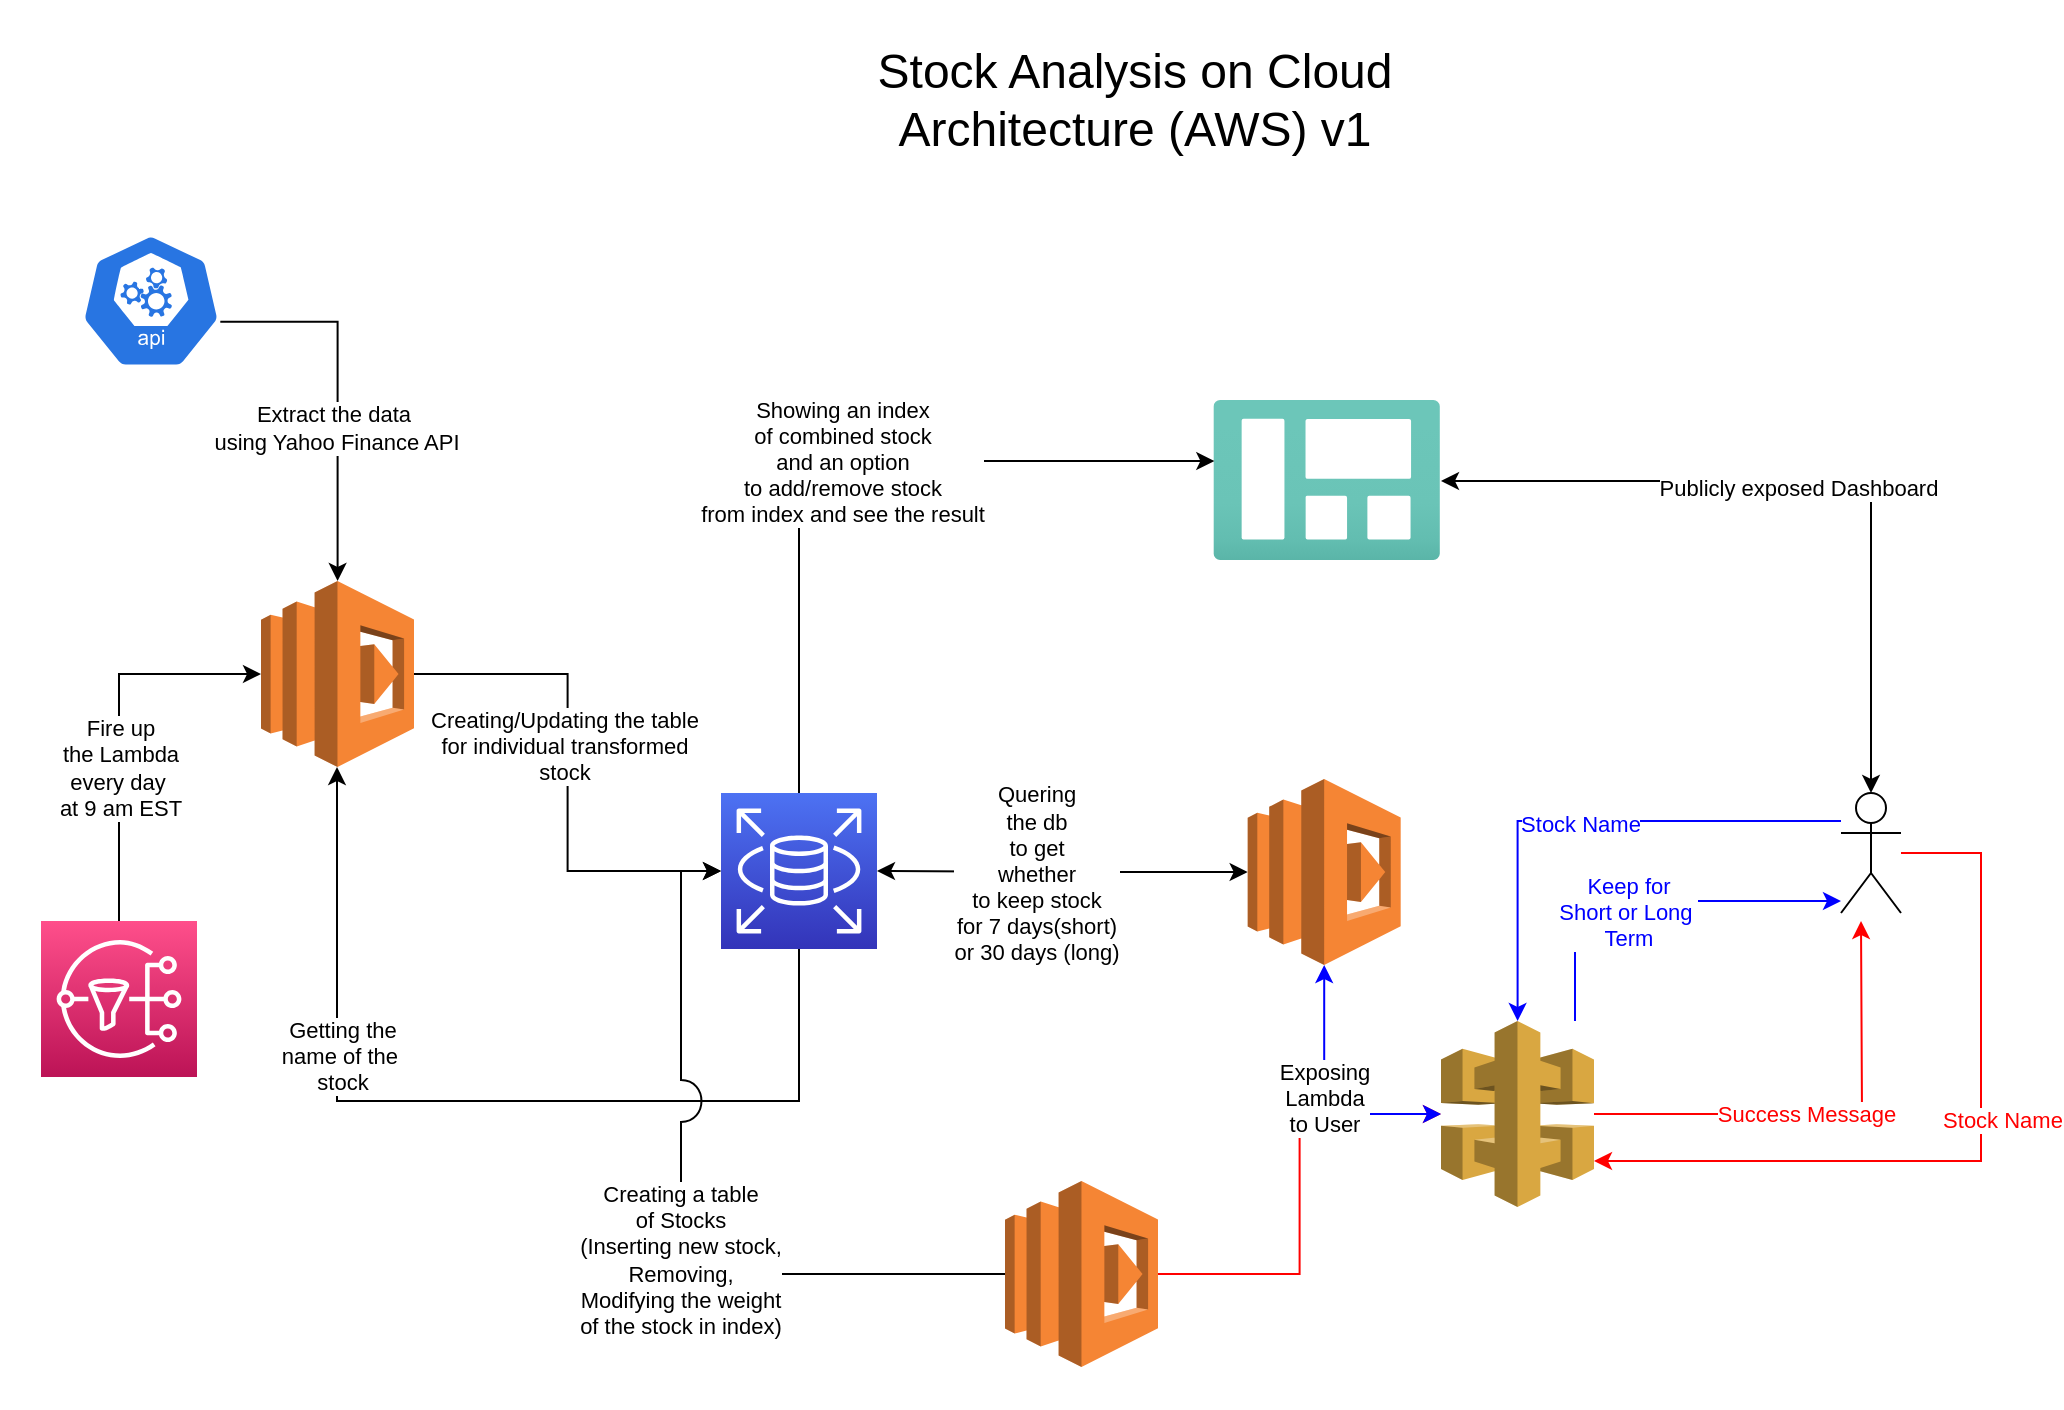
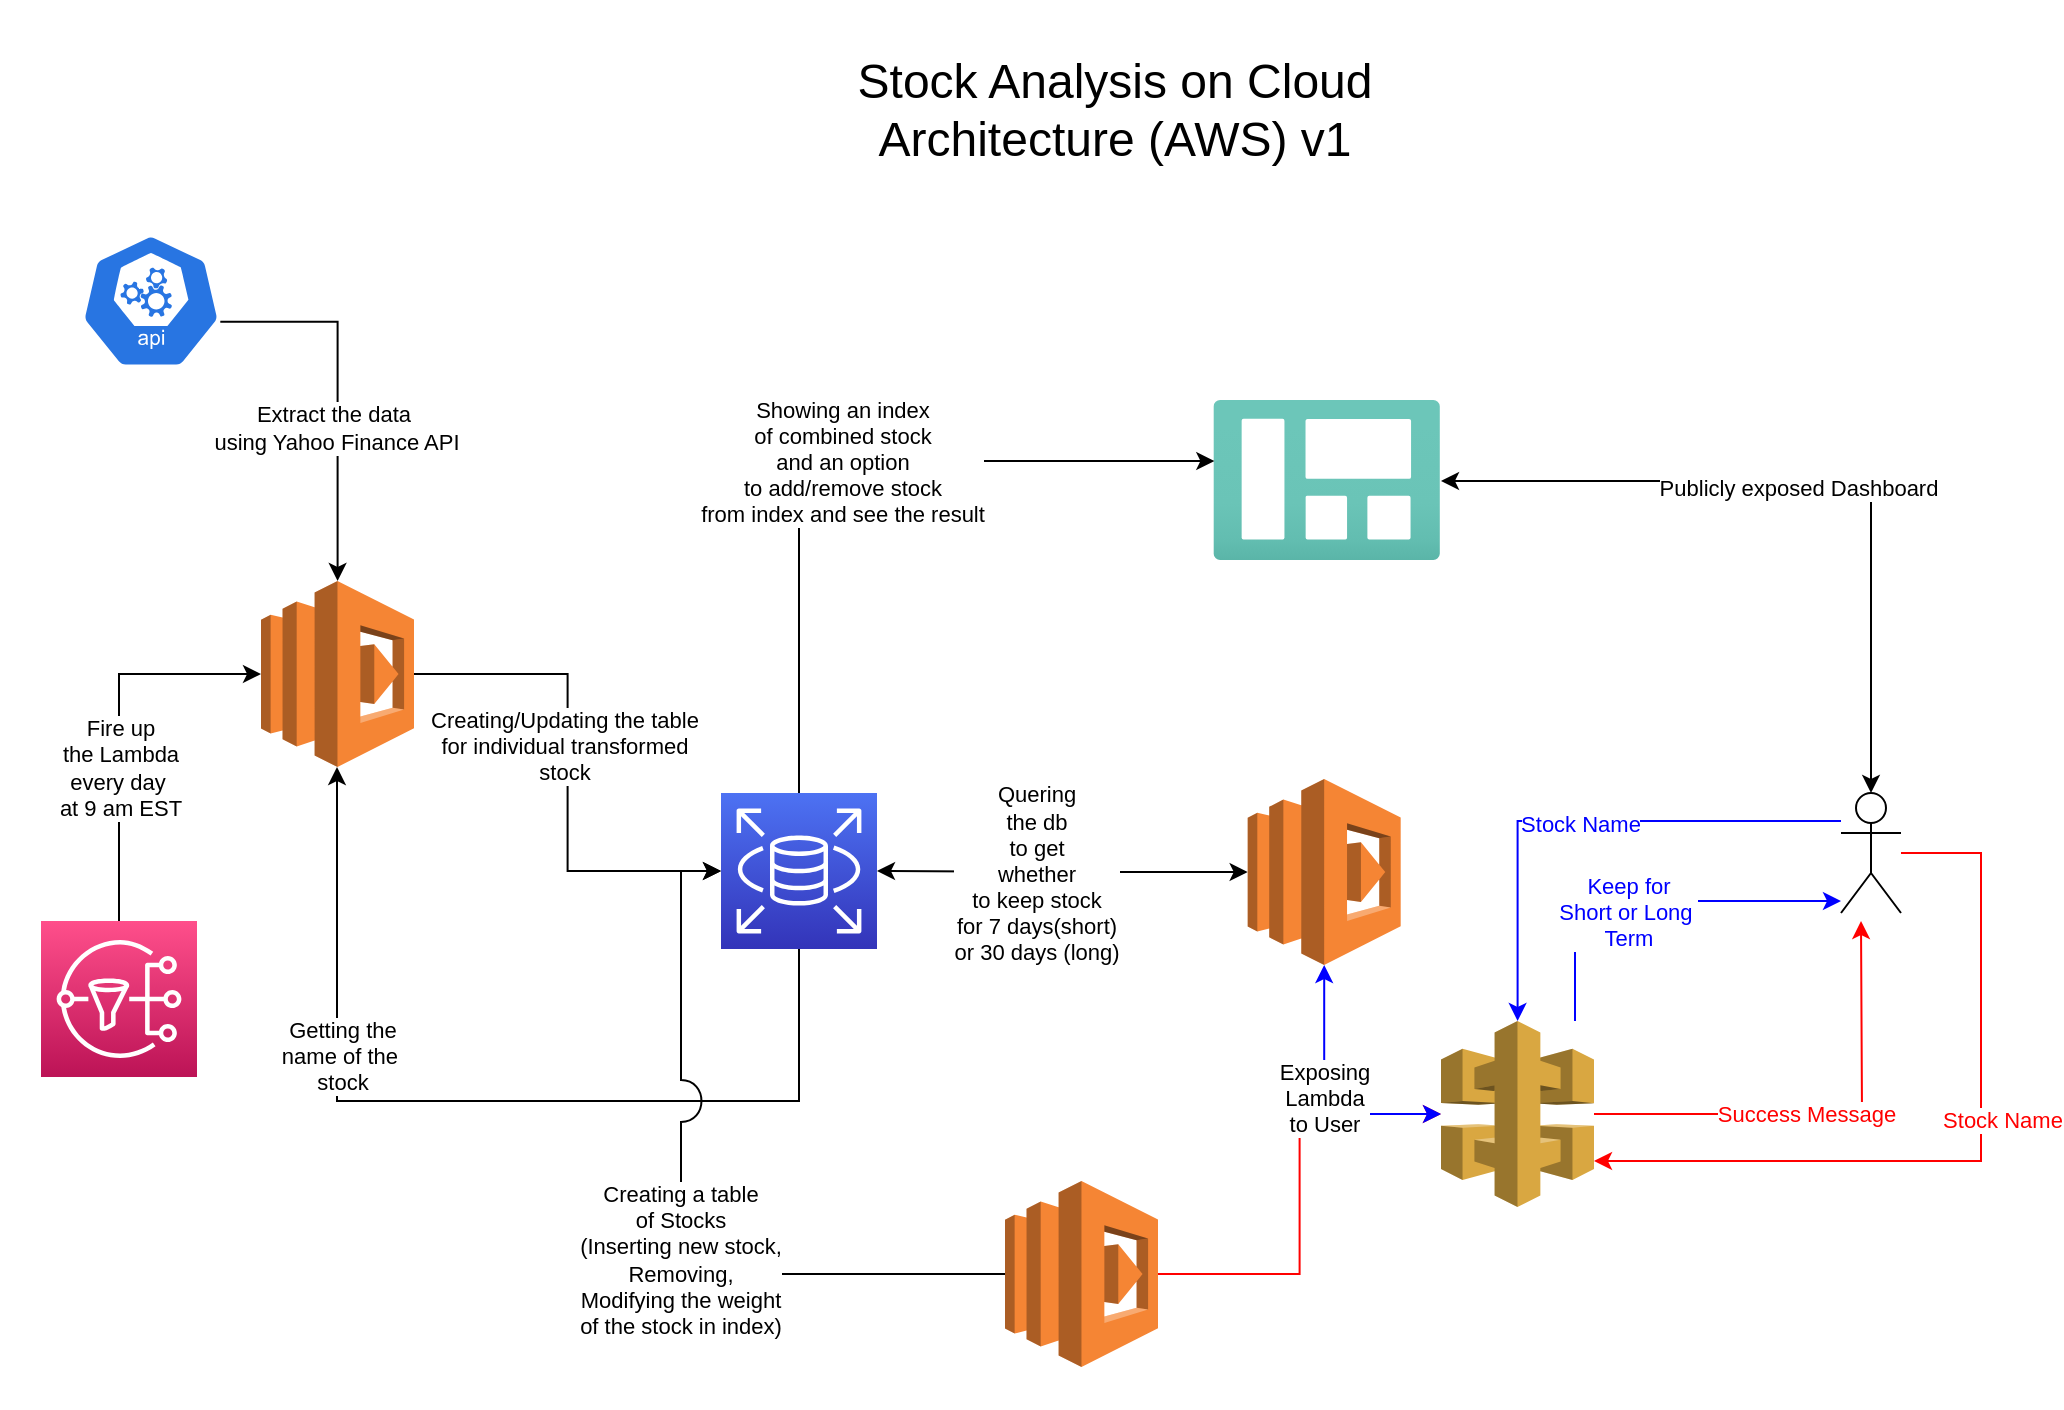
node "Stock Analysis on Cloud Architecture (AWS) v1": moved (1134, 101) -> (1114, 111)
